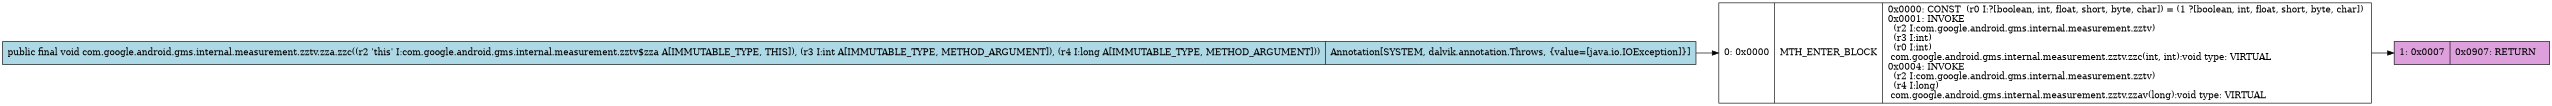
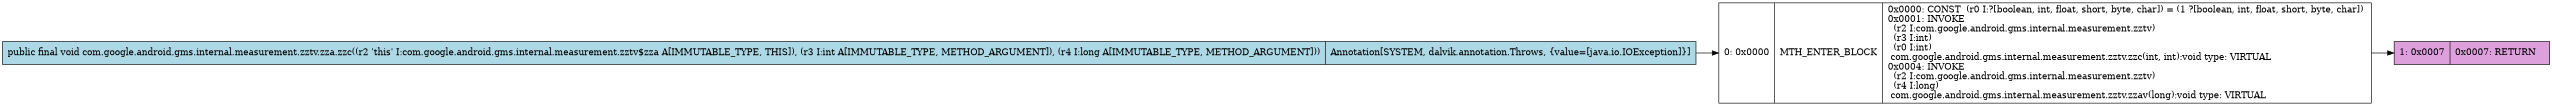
node "1: 0x0007": text "0x0907: RETURN" -> "0x0007: RETURN"
